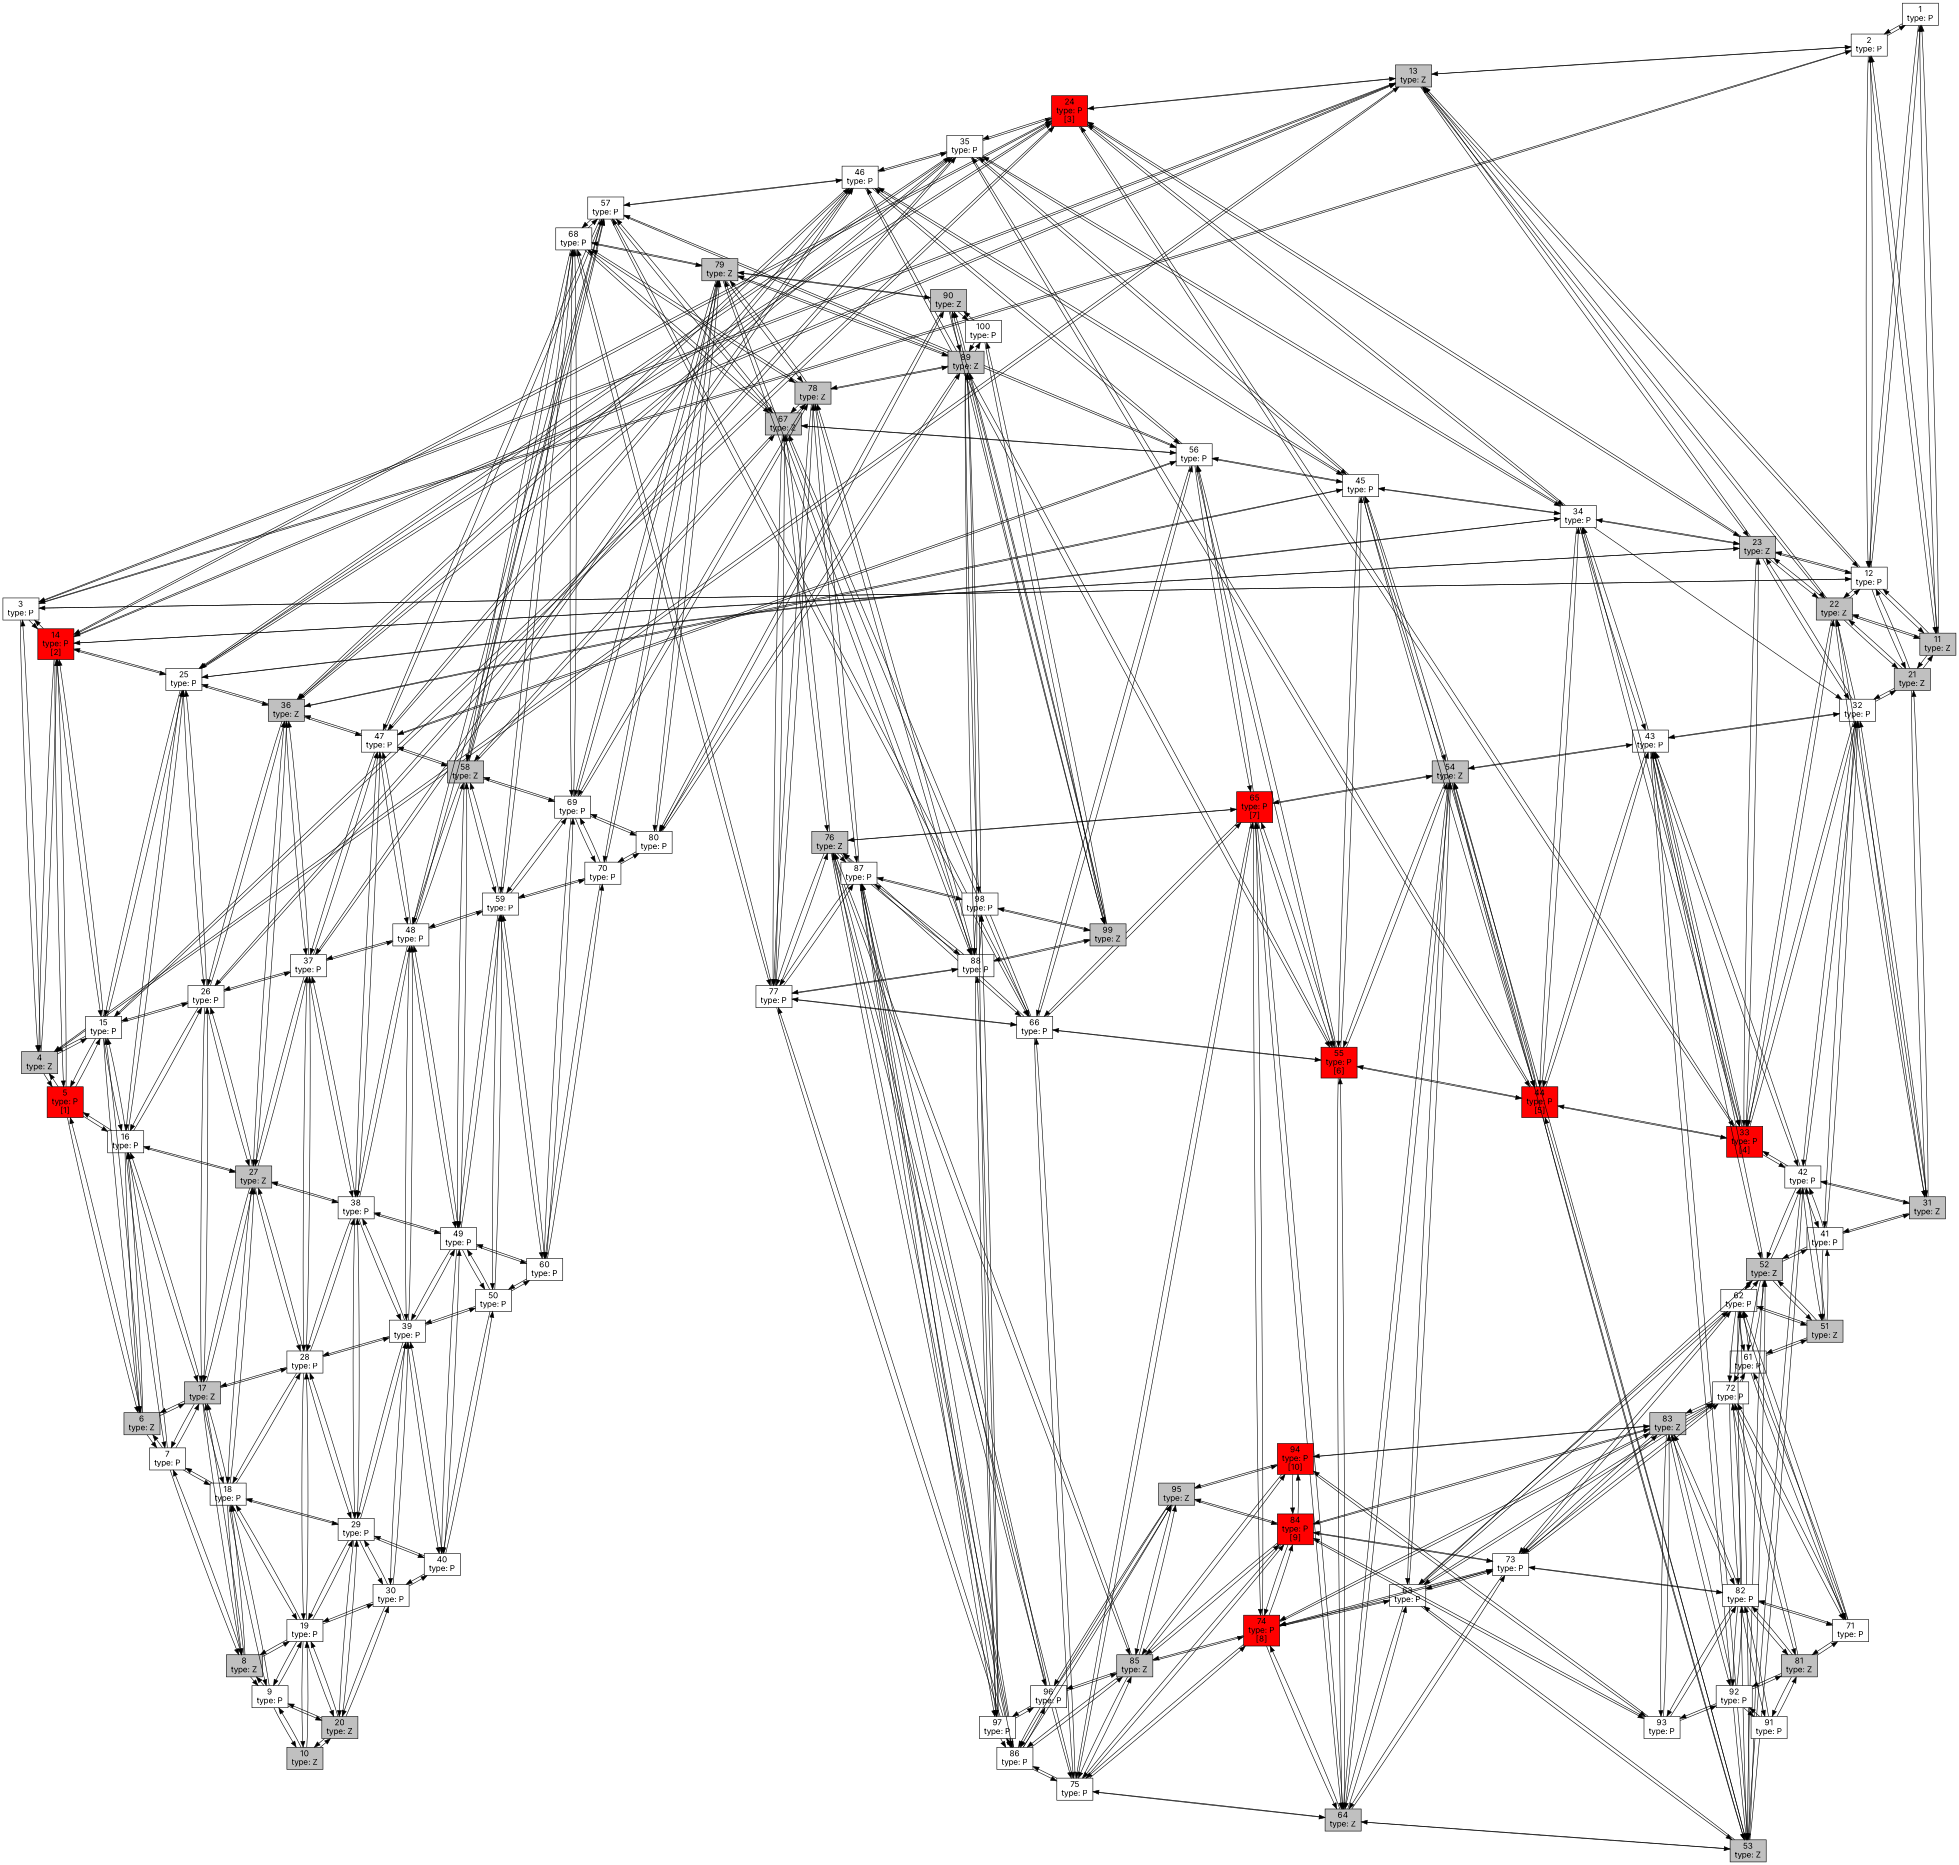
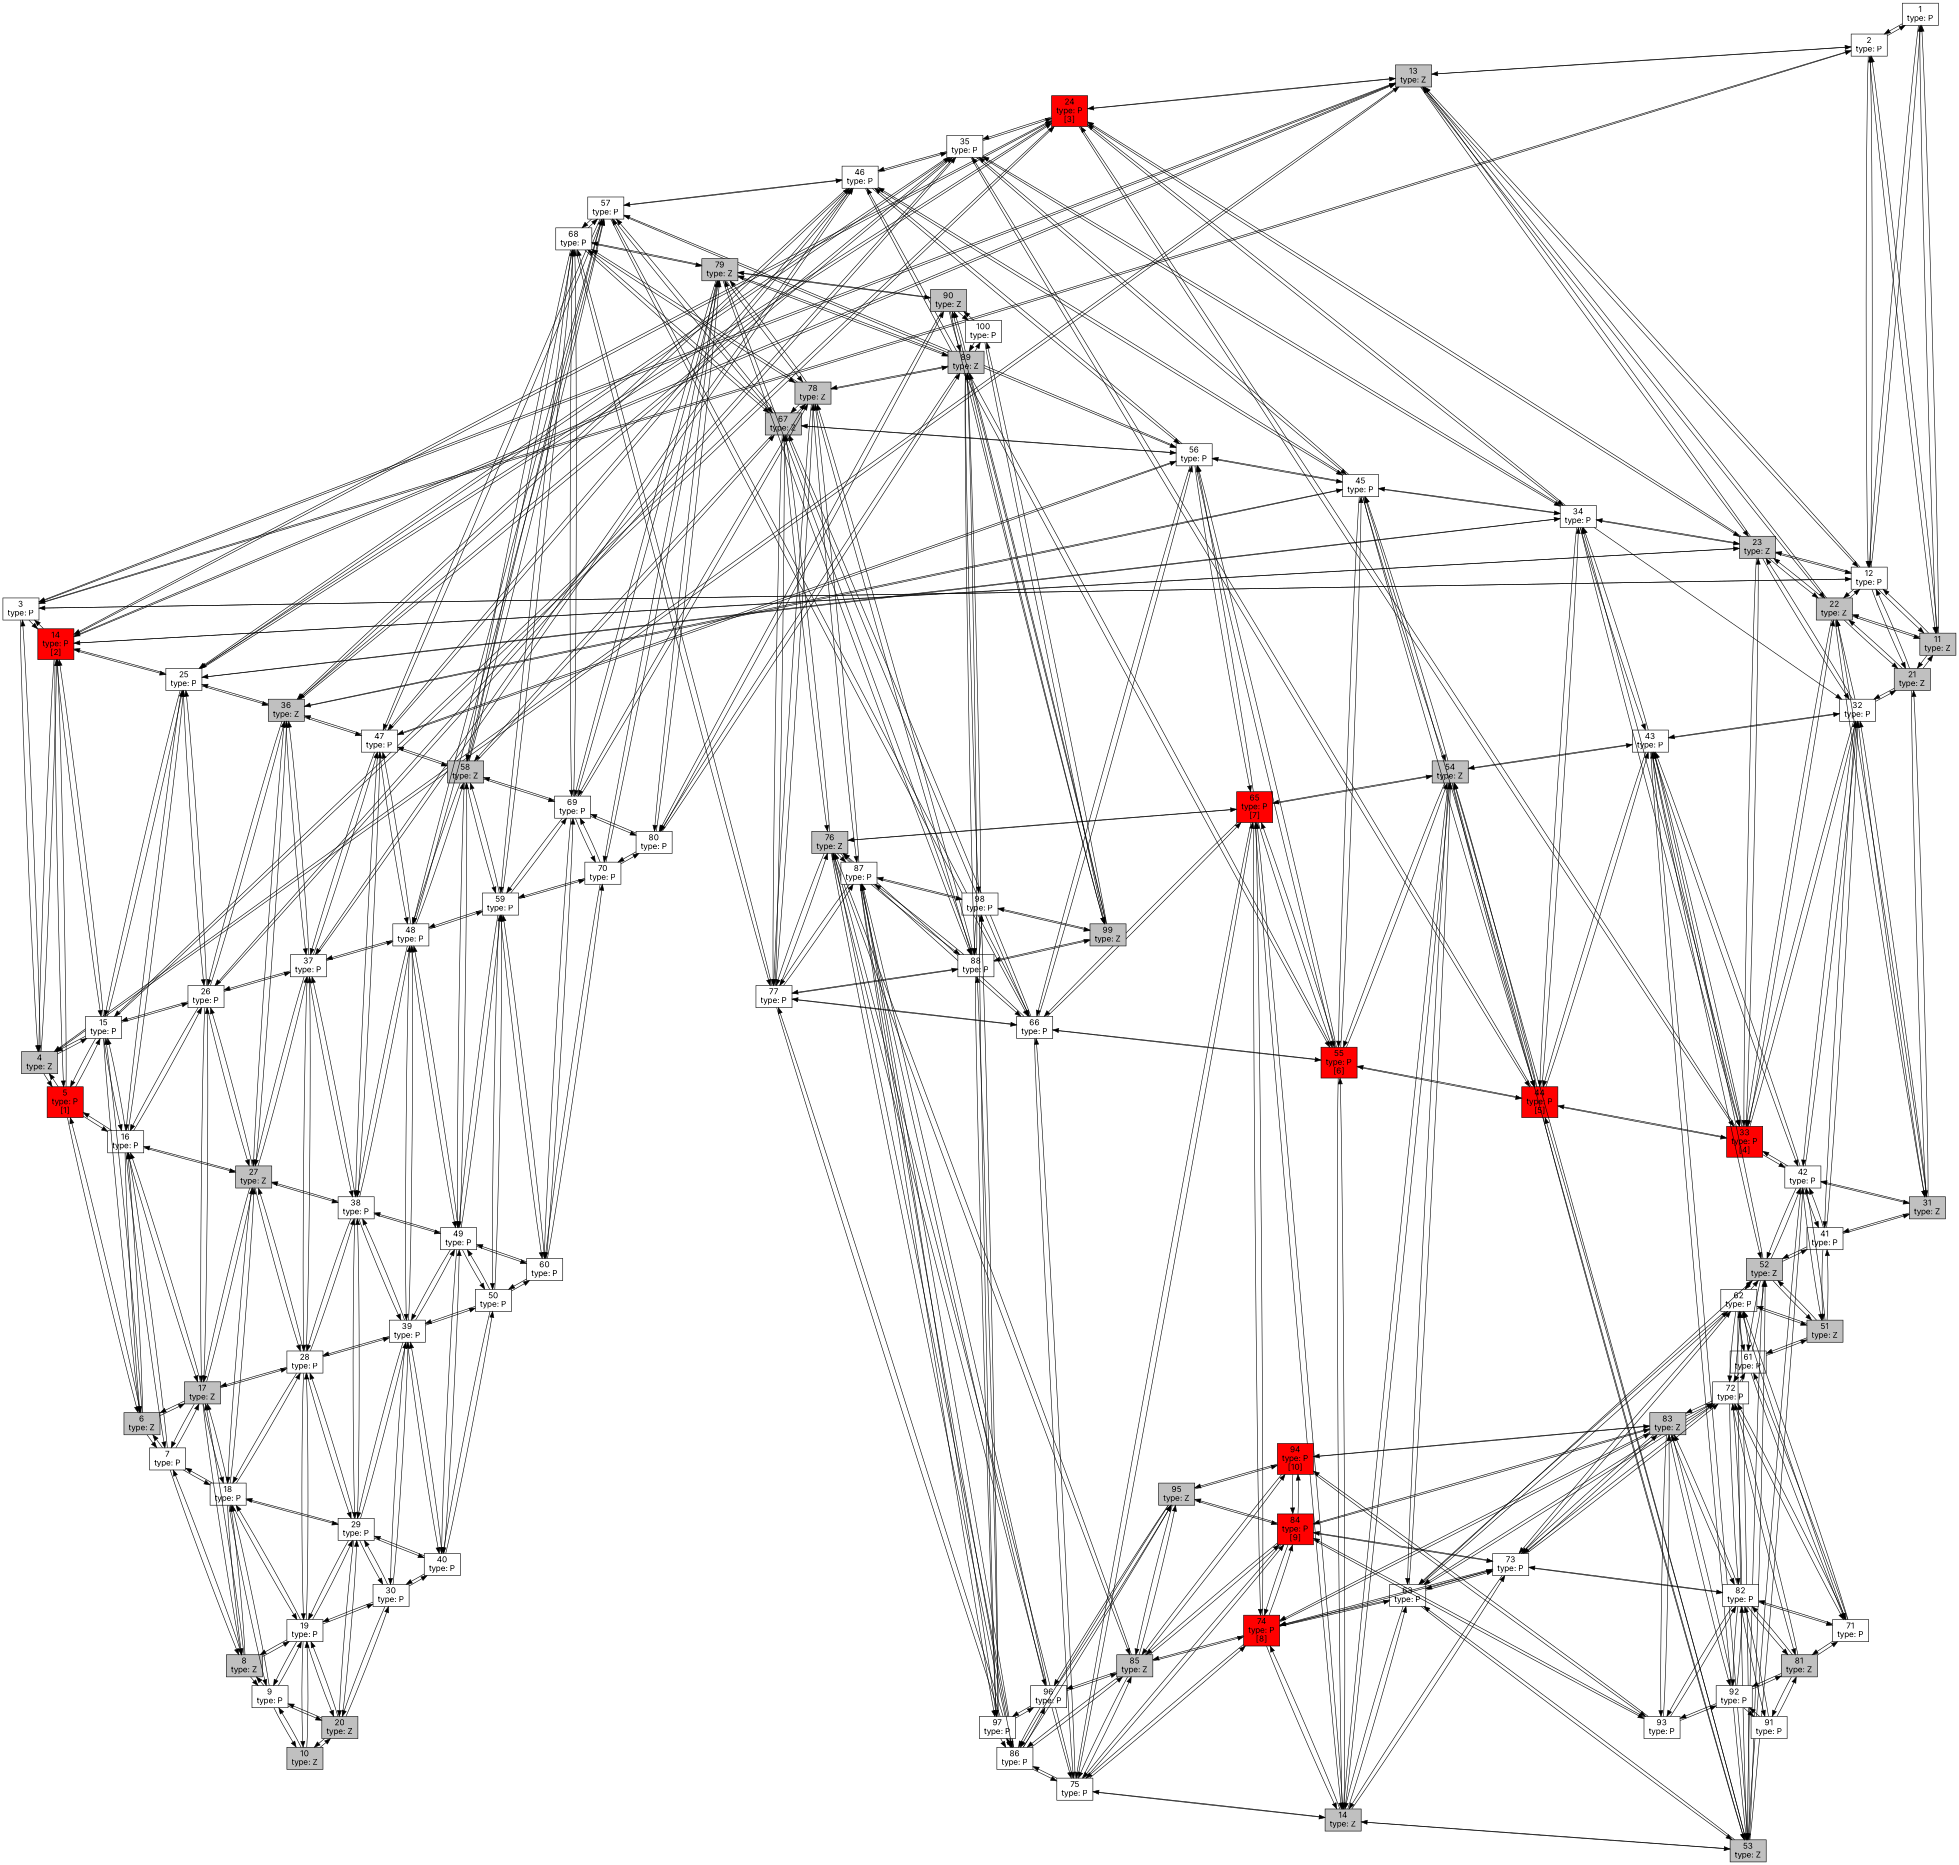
node "64 type: Z": label "64 type: Z" -> "14 type: Z"
